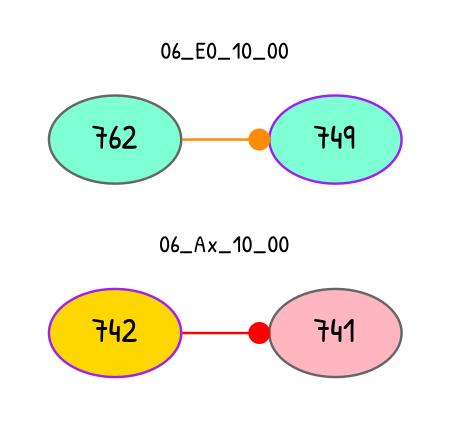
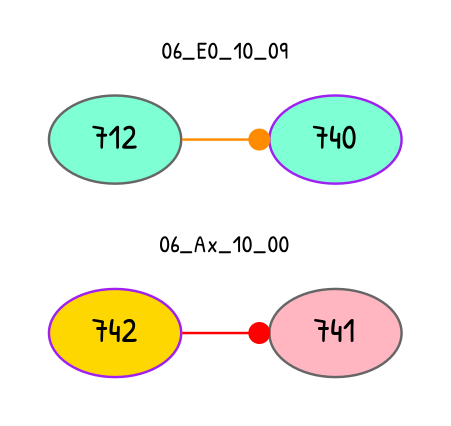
cluster "06_E0_10_00": label "06_E0_10_00" -> "06_E0_10_09"
node "762": label "762" -> "712"
node "749": label "749" -> "740"
